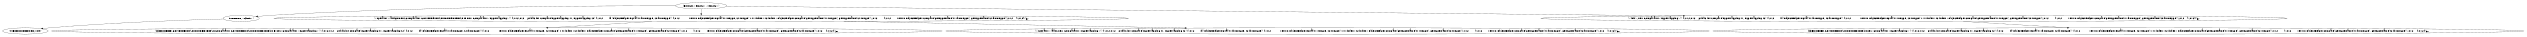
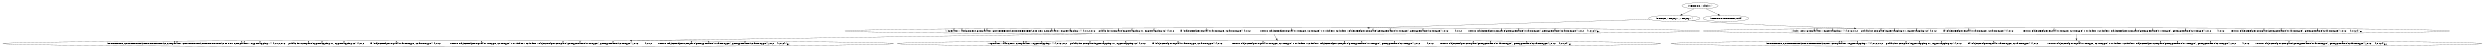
edge "(BLOCK,<empty>,<empty>)" -> "(METHOD,<clinit>)": reversed
